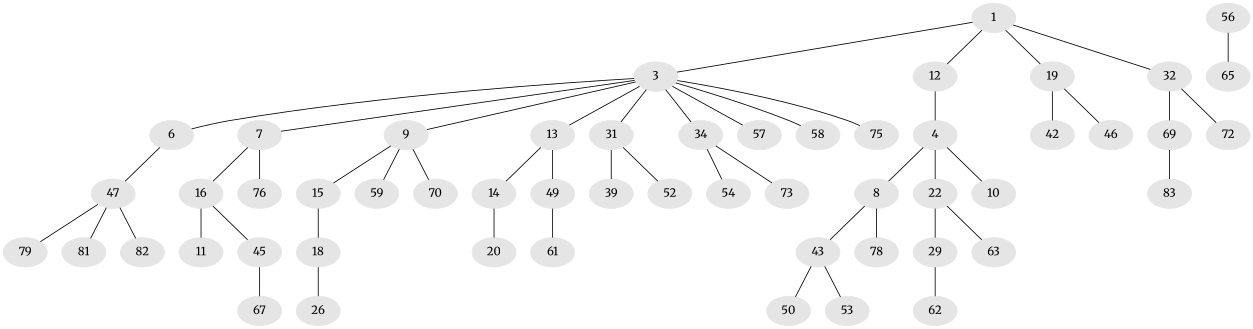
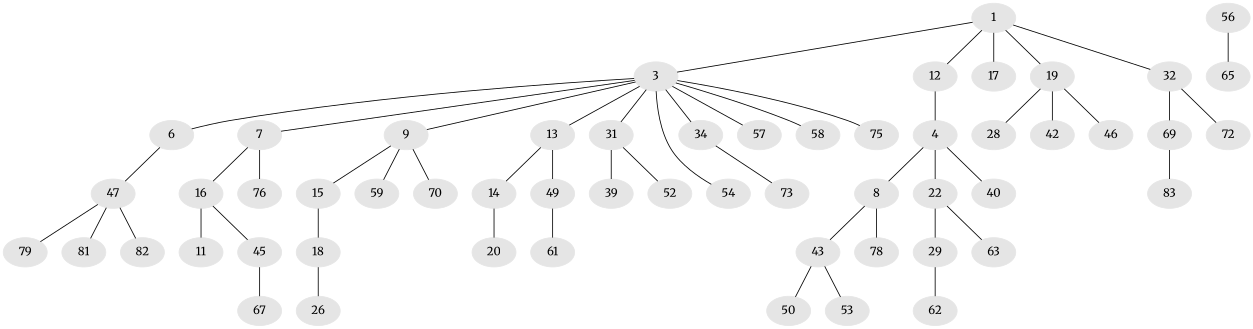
node "17": added
node "28": added
edge "34" -- "54": now "3" -- "54"
node "10": label "10" -> "40"
